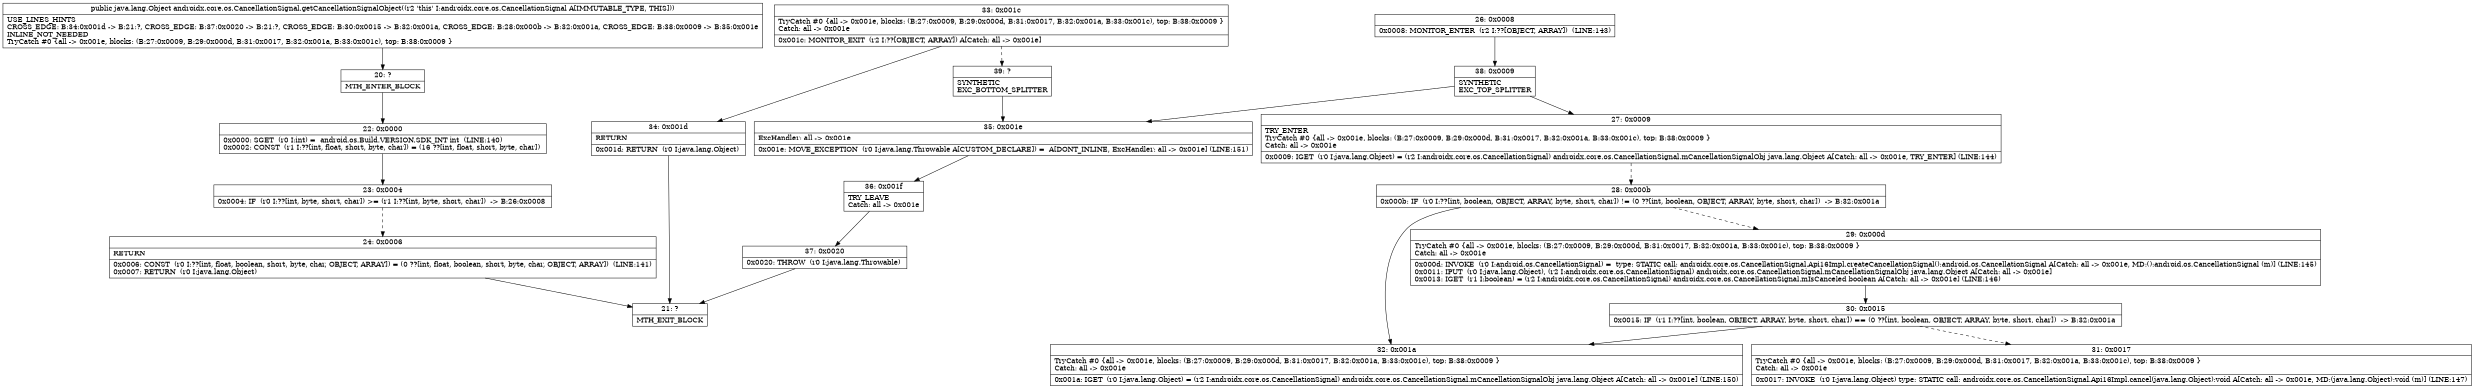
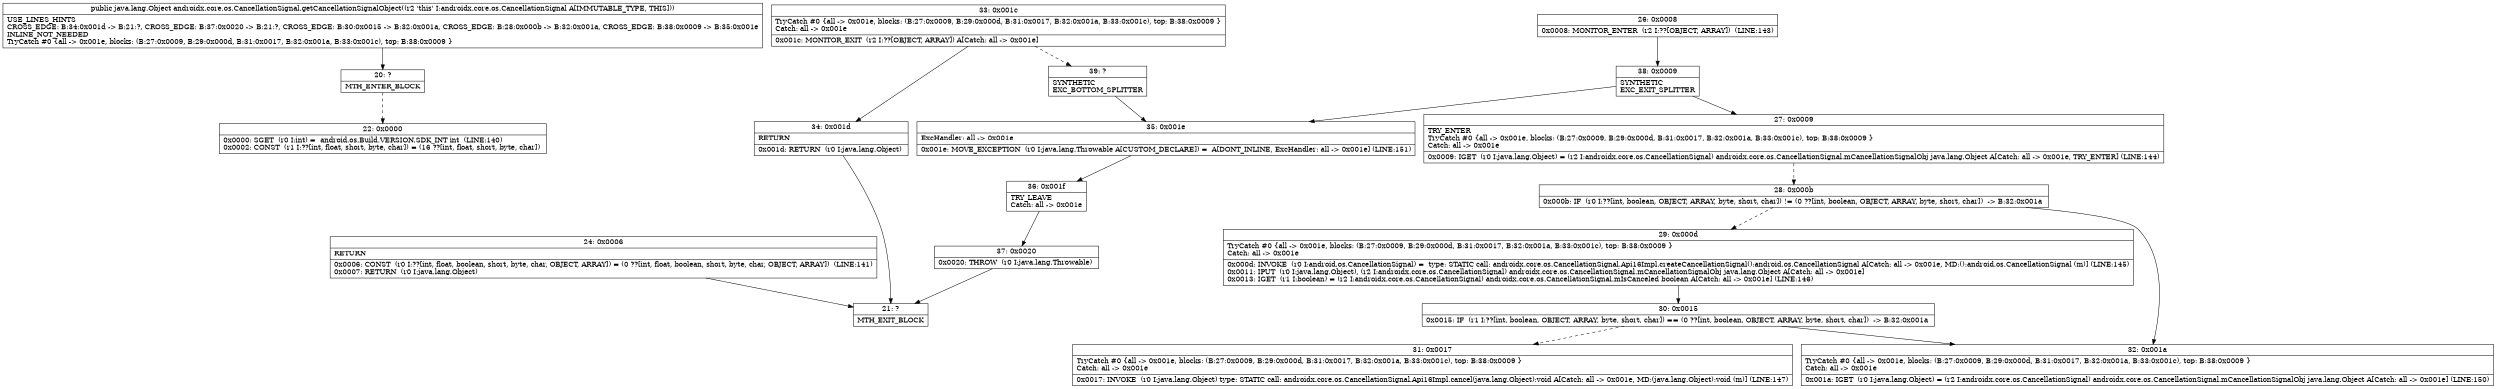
node "38: 0x0009": text "EXC_TOP_SPLITTER" -> "EXC_EXIT_SPLITTER"
edge "20: ?" -> "22: 0x0000": style solid -> dashed
node "23: 0x0004": removed
